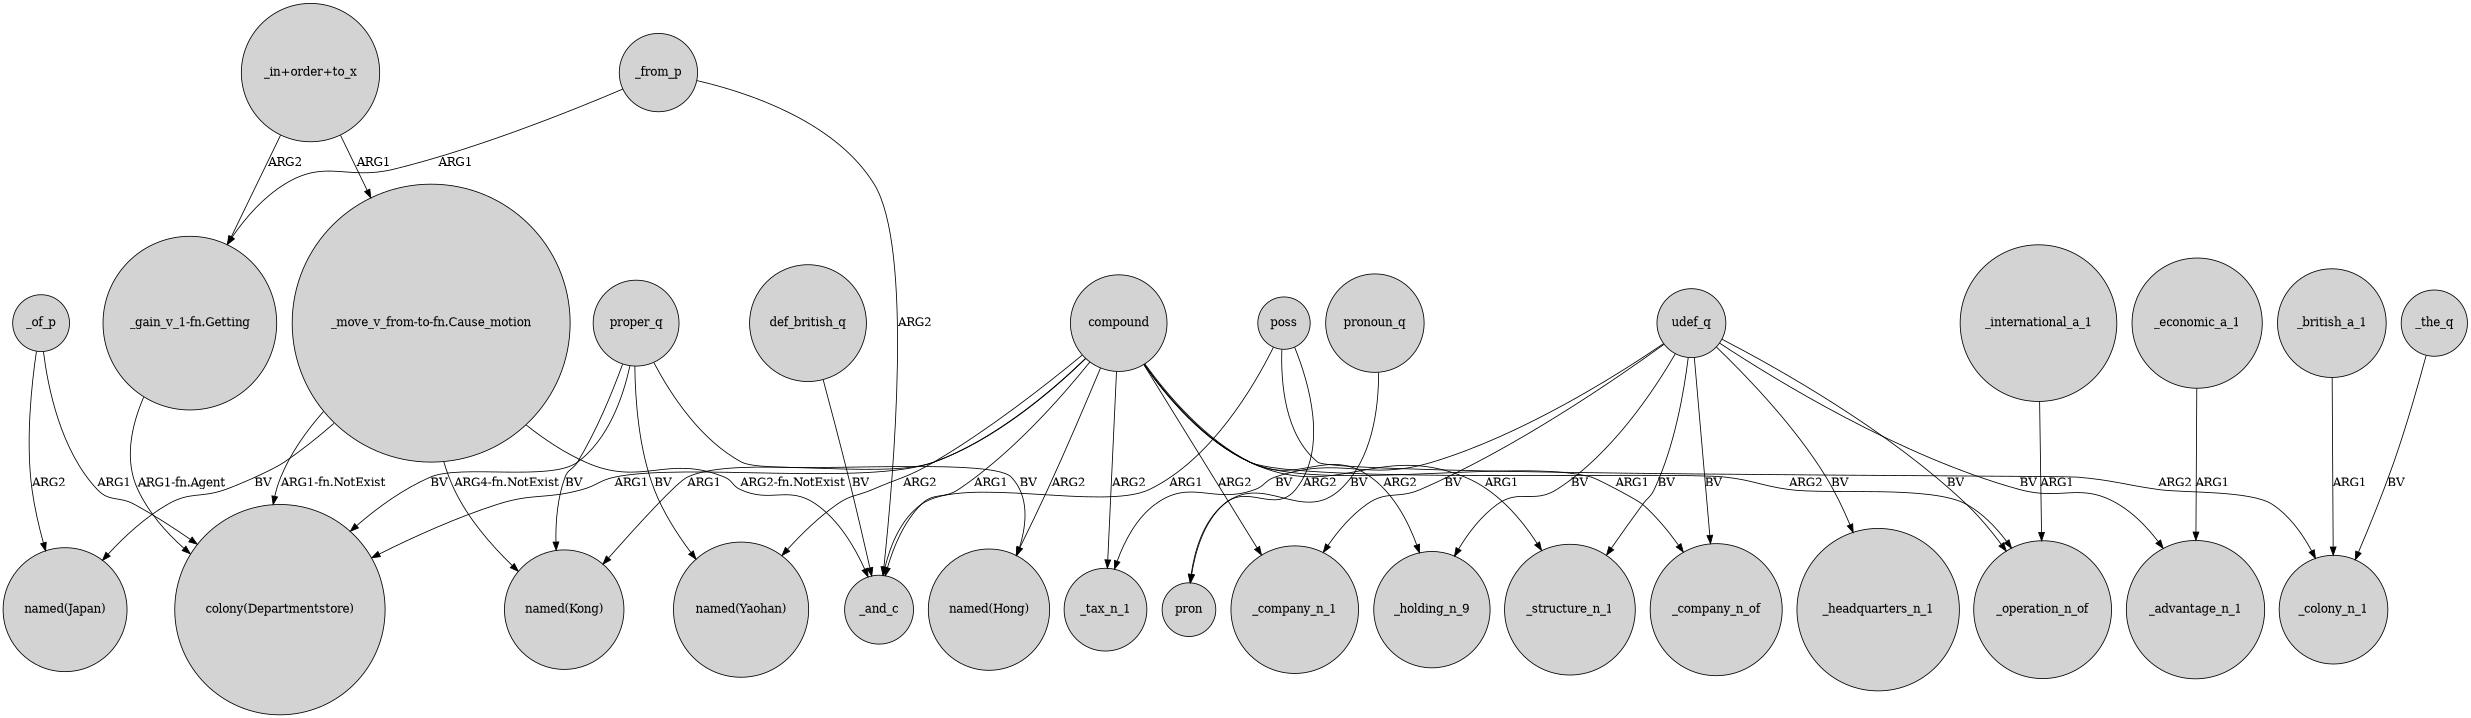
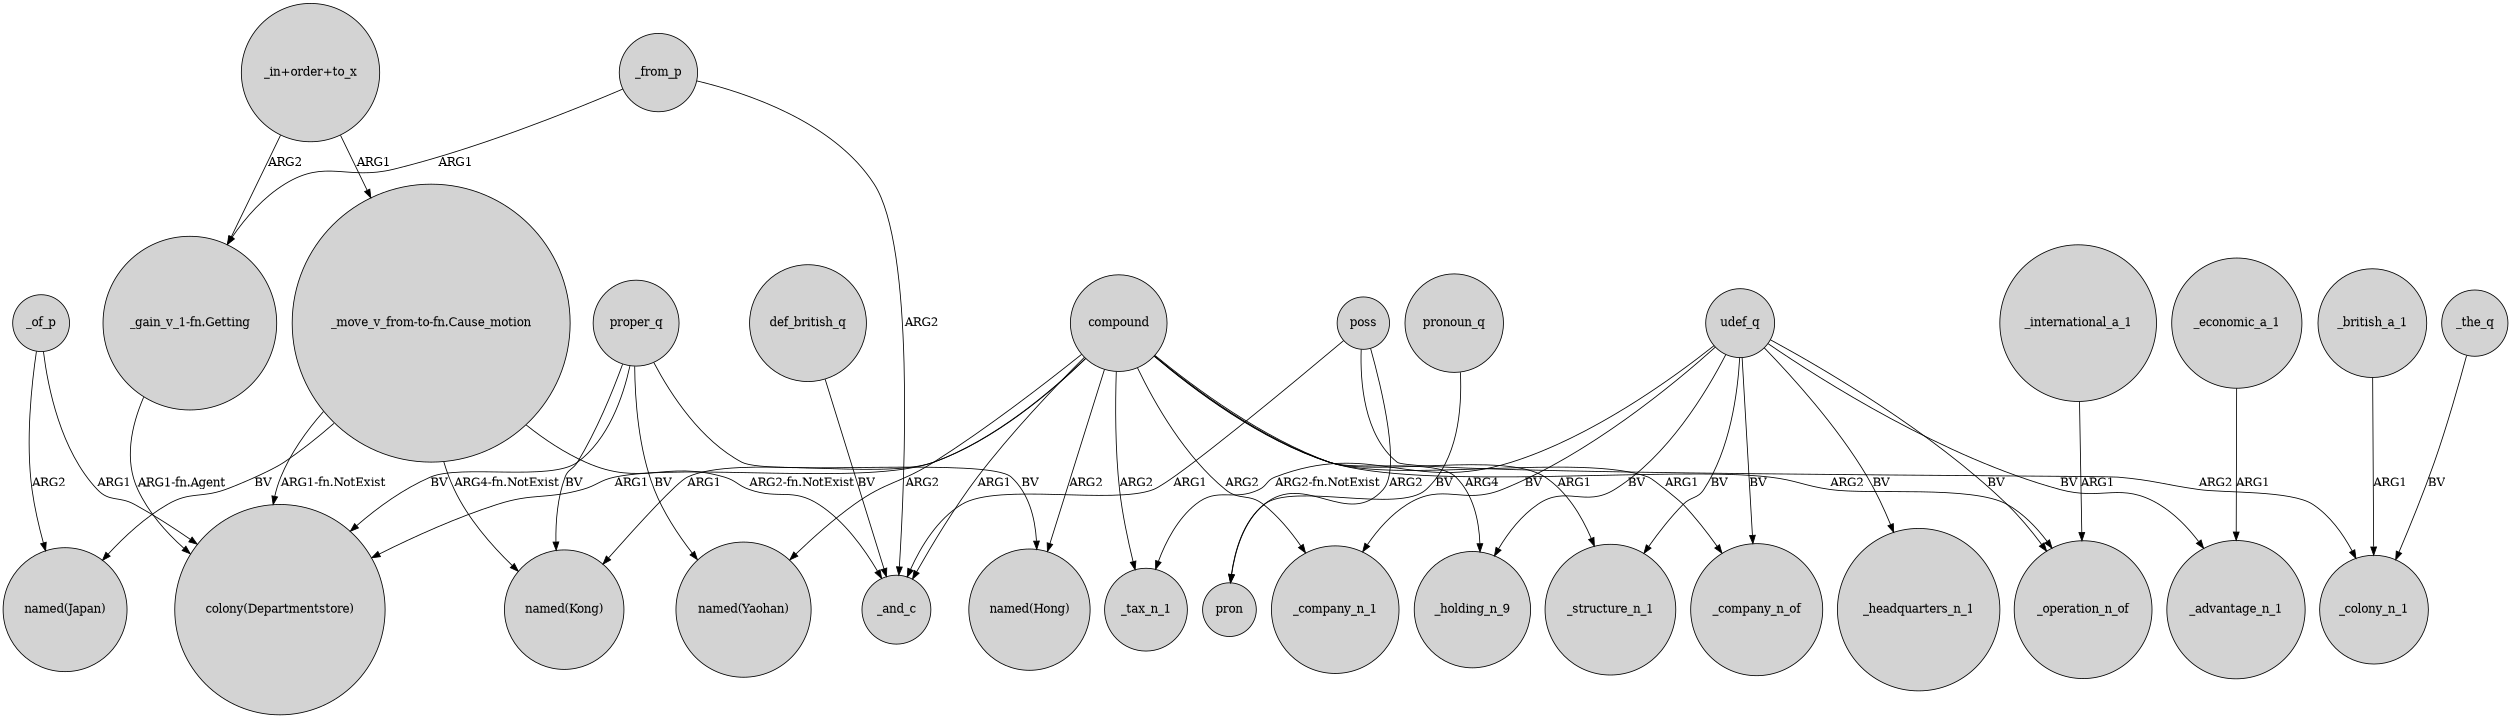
edge "udef_q" -> "_tax_n_1": label "BV" -> "ARG2-fn.NotExist"
edge "compound" -> "_holding_n_9": label "ARG2" -> "ARG4"
